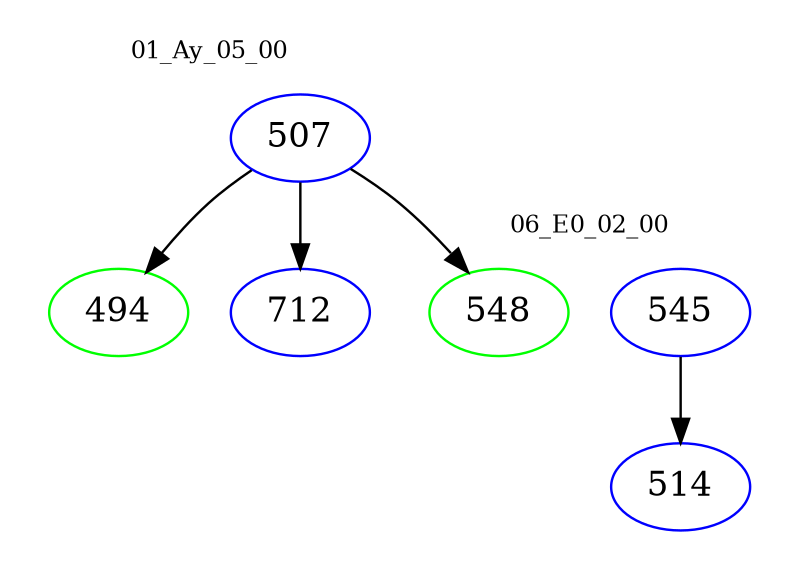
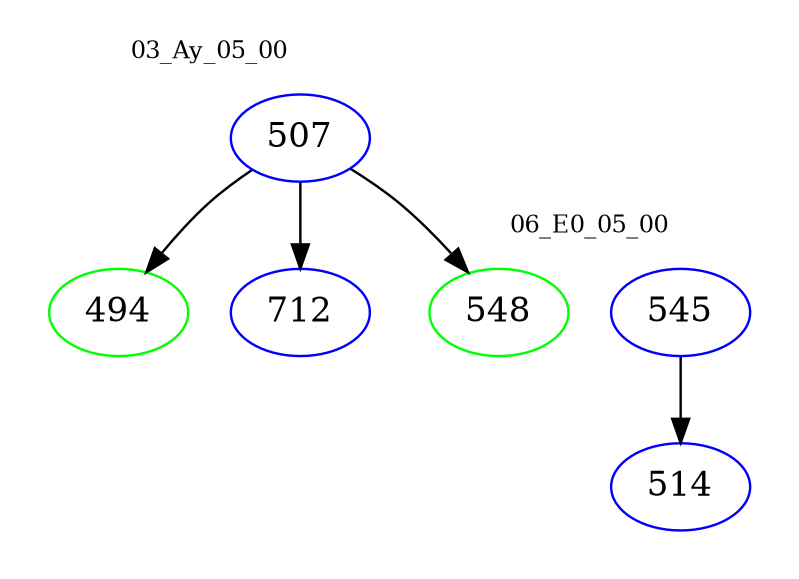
cluster "01_Ay_05_00": label "01_Ay_05_00" -> "03_Ay_05_00"
cluster "06_E0_02_00": label "06_E0_02_00" -> "06_E0_05_00"
